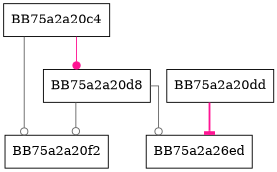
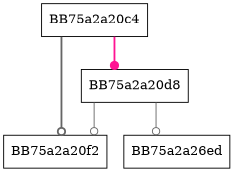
edge "BB75a2a20c4" -> "BB75a2a20d8": style solid -> bold
edge "BB75a2a20c4" -> "BB75a2a20f2": style solid -> bold
node "BB75a2a20dd": removed
